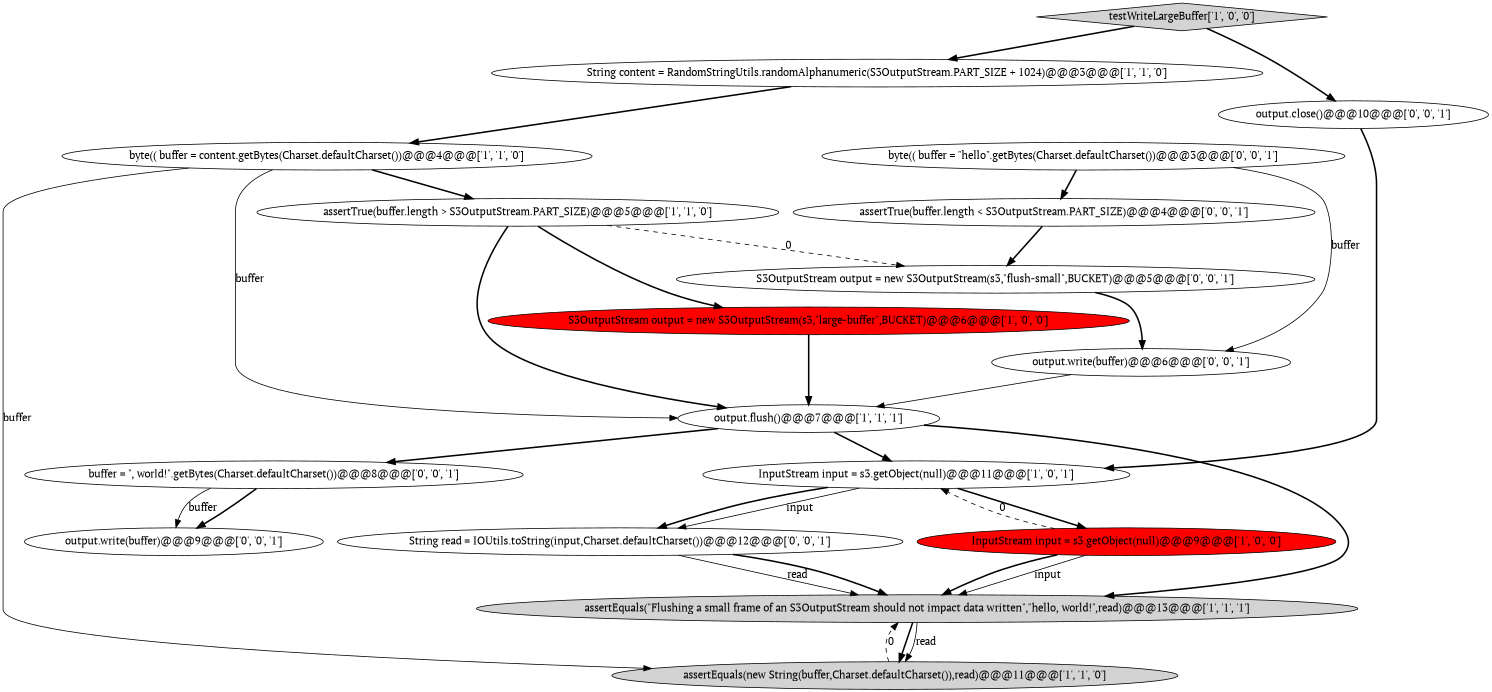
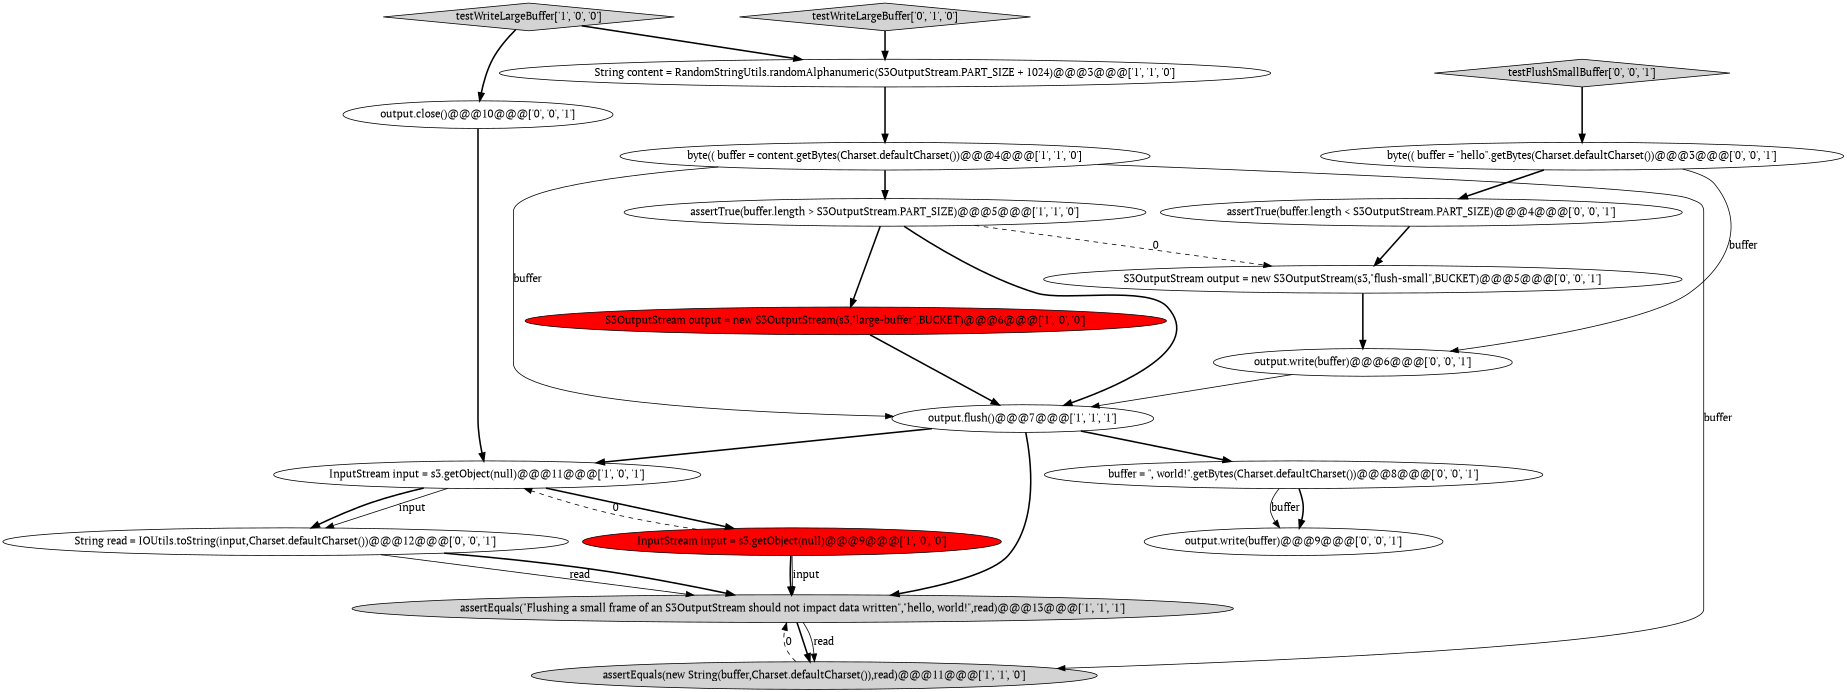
node "testWriteLargeBuffer['0', '1', '0']": added
node "testFlushSmallBuffer['0', '0', '1']": added
